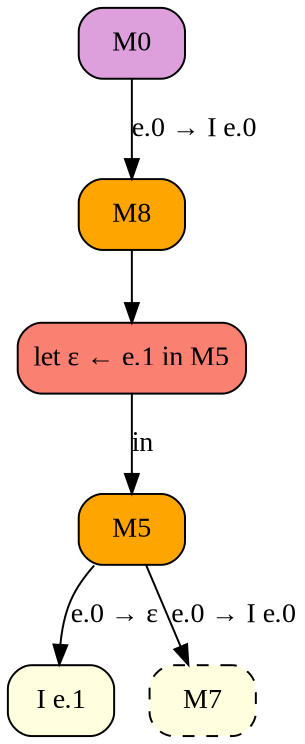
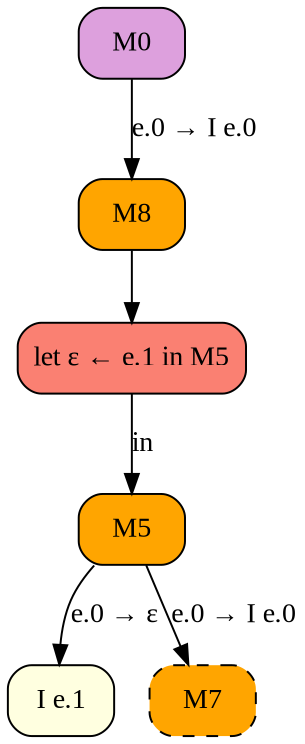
node "M7": fillcolor lightyellow -> orange
